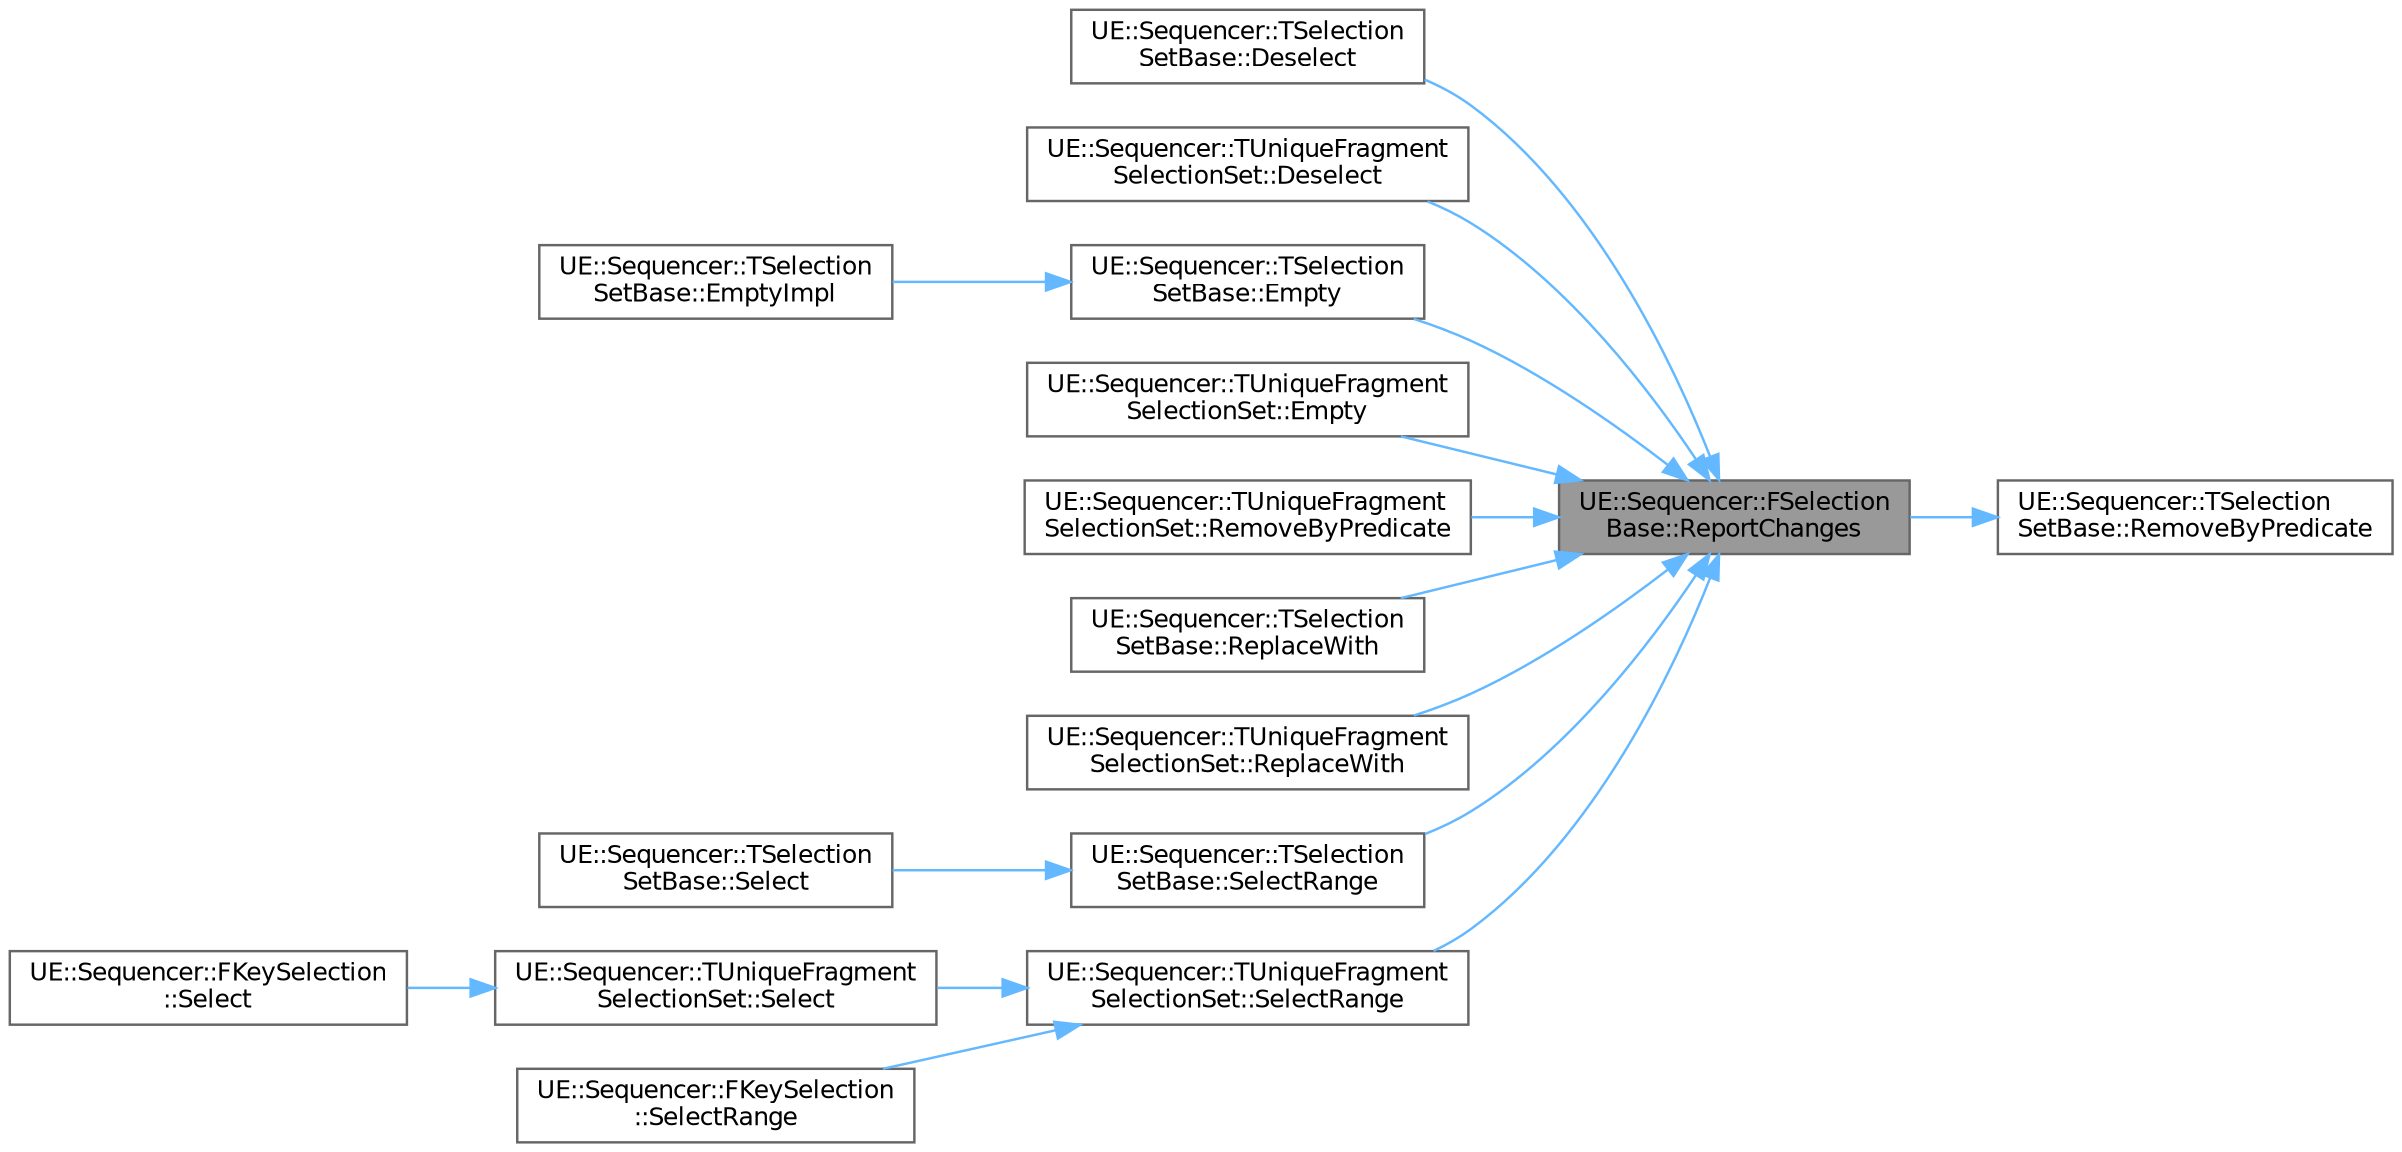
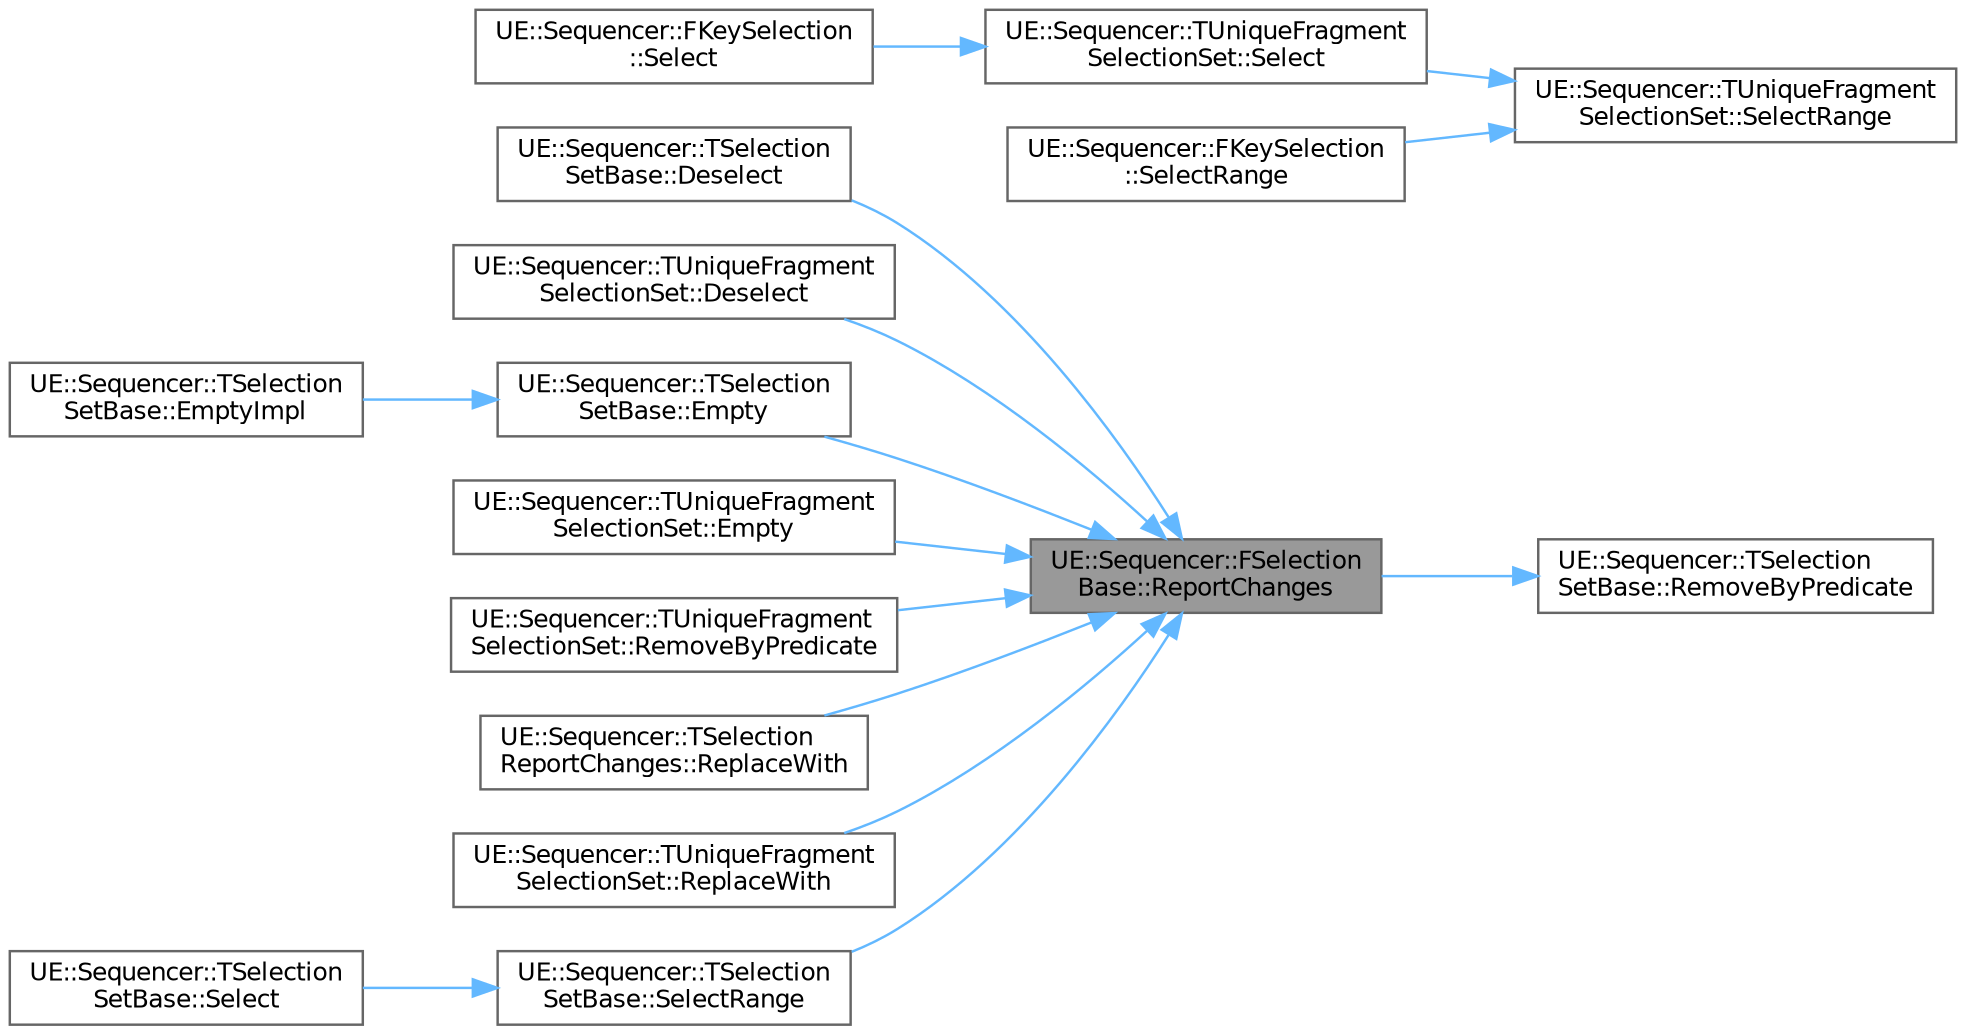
node "UE::Sequencer::TSelection SetBase::ReplaceWith": label "UE::Sequencer::TSelection SetBase::ReplaceWith" -> "UE::Sequencer::TSelection ReportChanges::ReplaceWith"
edge "UE::Sequencer::TUniqueFragment SelectionSet::SelectRange" -> "UE::Sequencer::FSelection Base::ReportChanges": removed
